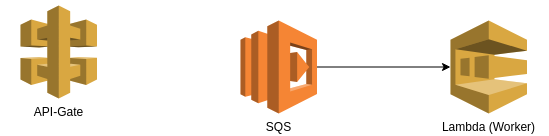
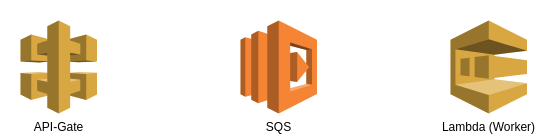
node "API-Gate": moved (59, 52) -> (59, 67)
edge "SQS" -> "Lambda (Worker)": removed
